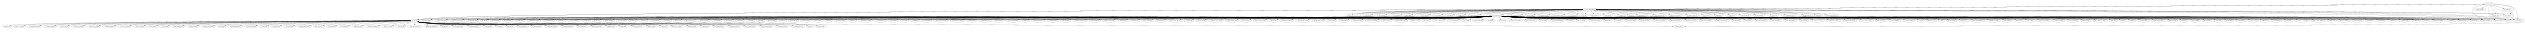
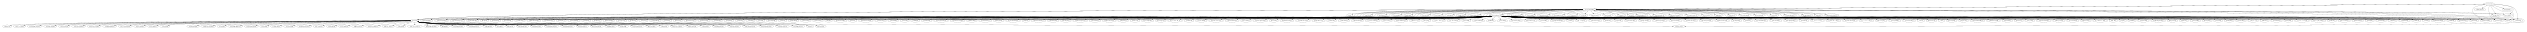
node "theblondeone121": removed
